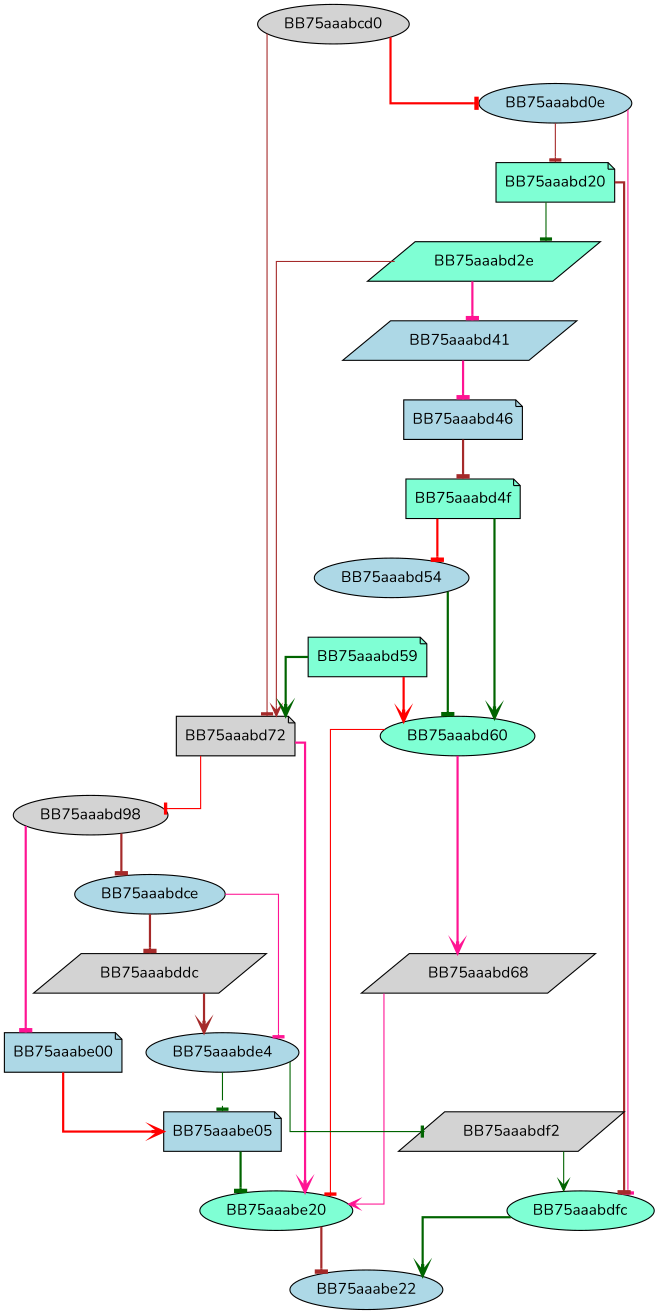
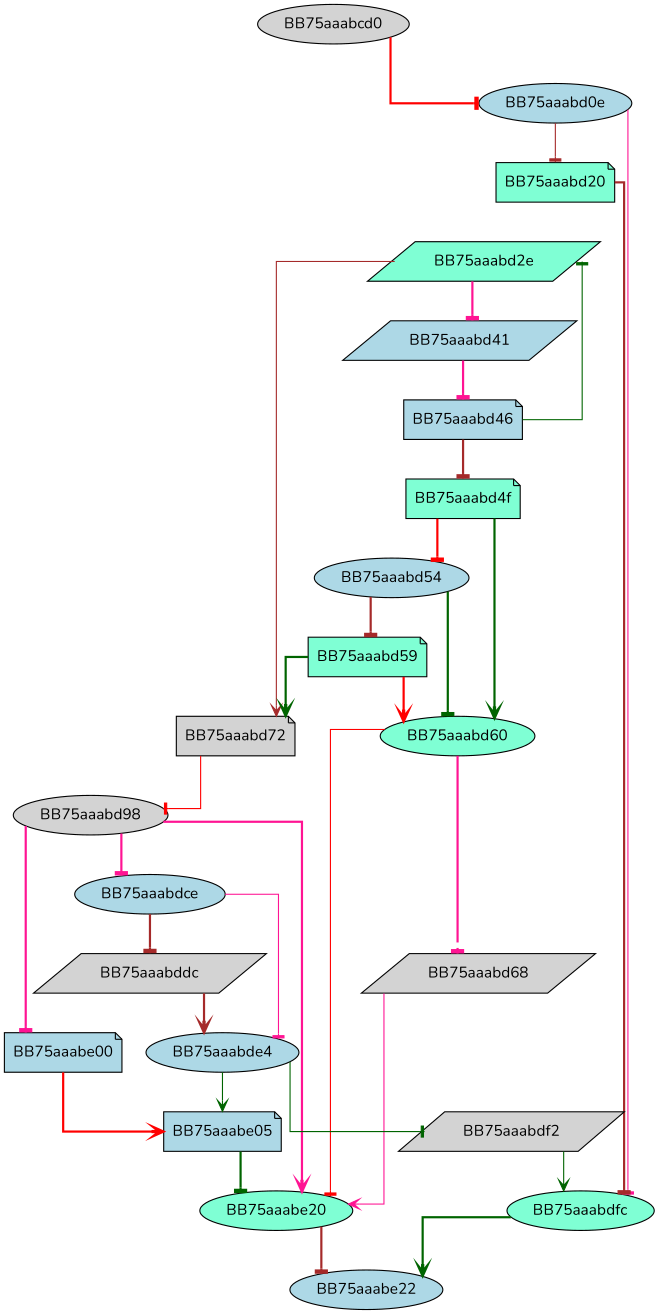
edge "BB75aaabd20" -> "BB75aaabd2e": now "BB75aaabd46" -> "BB75aaabd2e"
edge "BB75aaabcd0" -> "BB75aaabd72": removed
edge "BB75aaabd54" -> "BB75aaabd59": added
edge "BB75aaabd60" -> "BB75aaabd68": arrowhead vee -> tee
edge "BB75aaabd98" -> "BB75aaabdce": color brown -> deeppink
edge "BB75aaabd72" -> "BB75aaabe20": now "BB75aaabd98" -> "BB75aaabe20"
edge "BB75aaabde4" -> "BB75aaabe05": arrowhead tee -> vee
